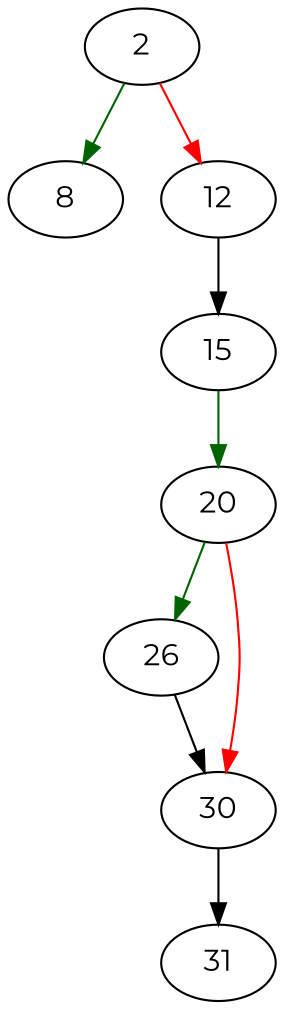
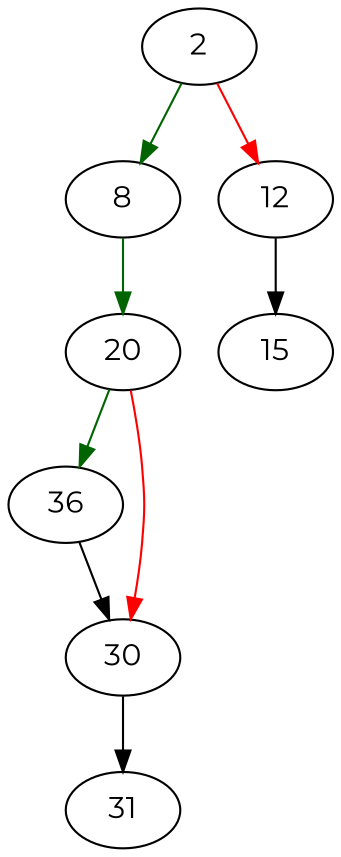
edge "15" -> "20": now "8" -> "20"
node "26": label "26" -> "36"
